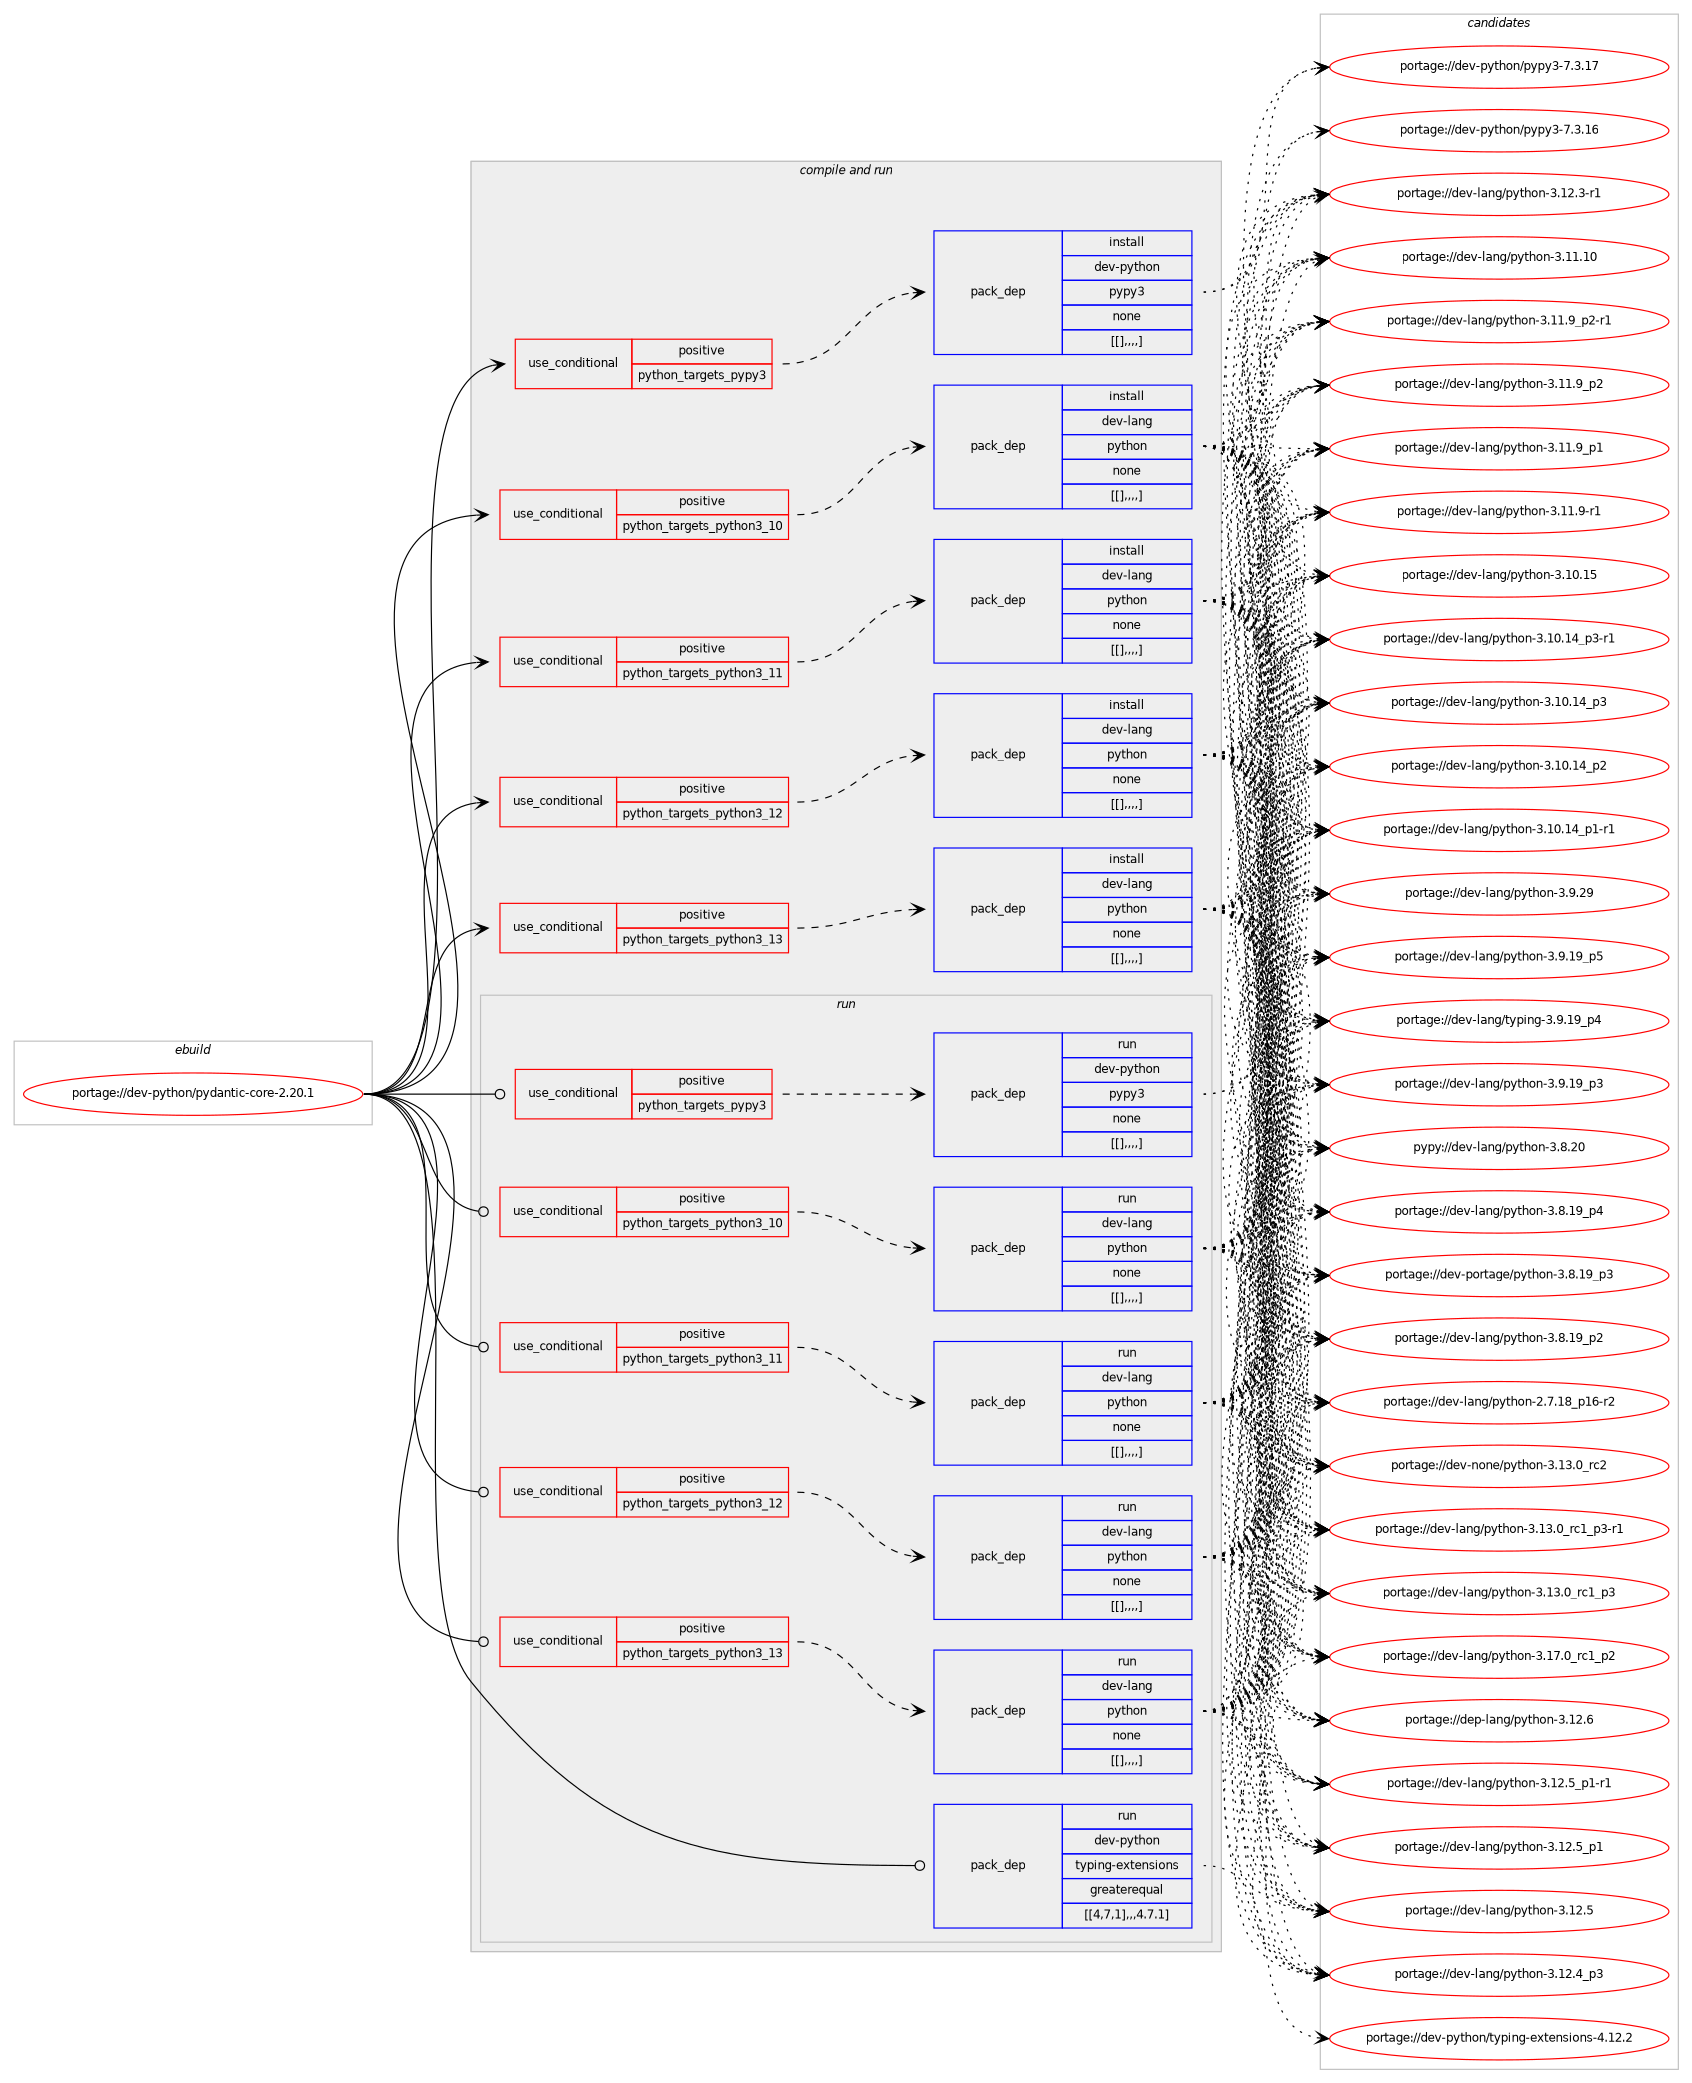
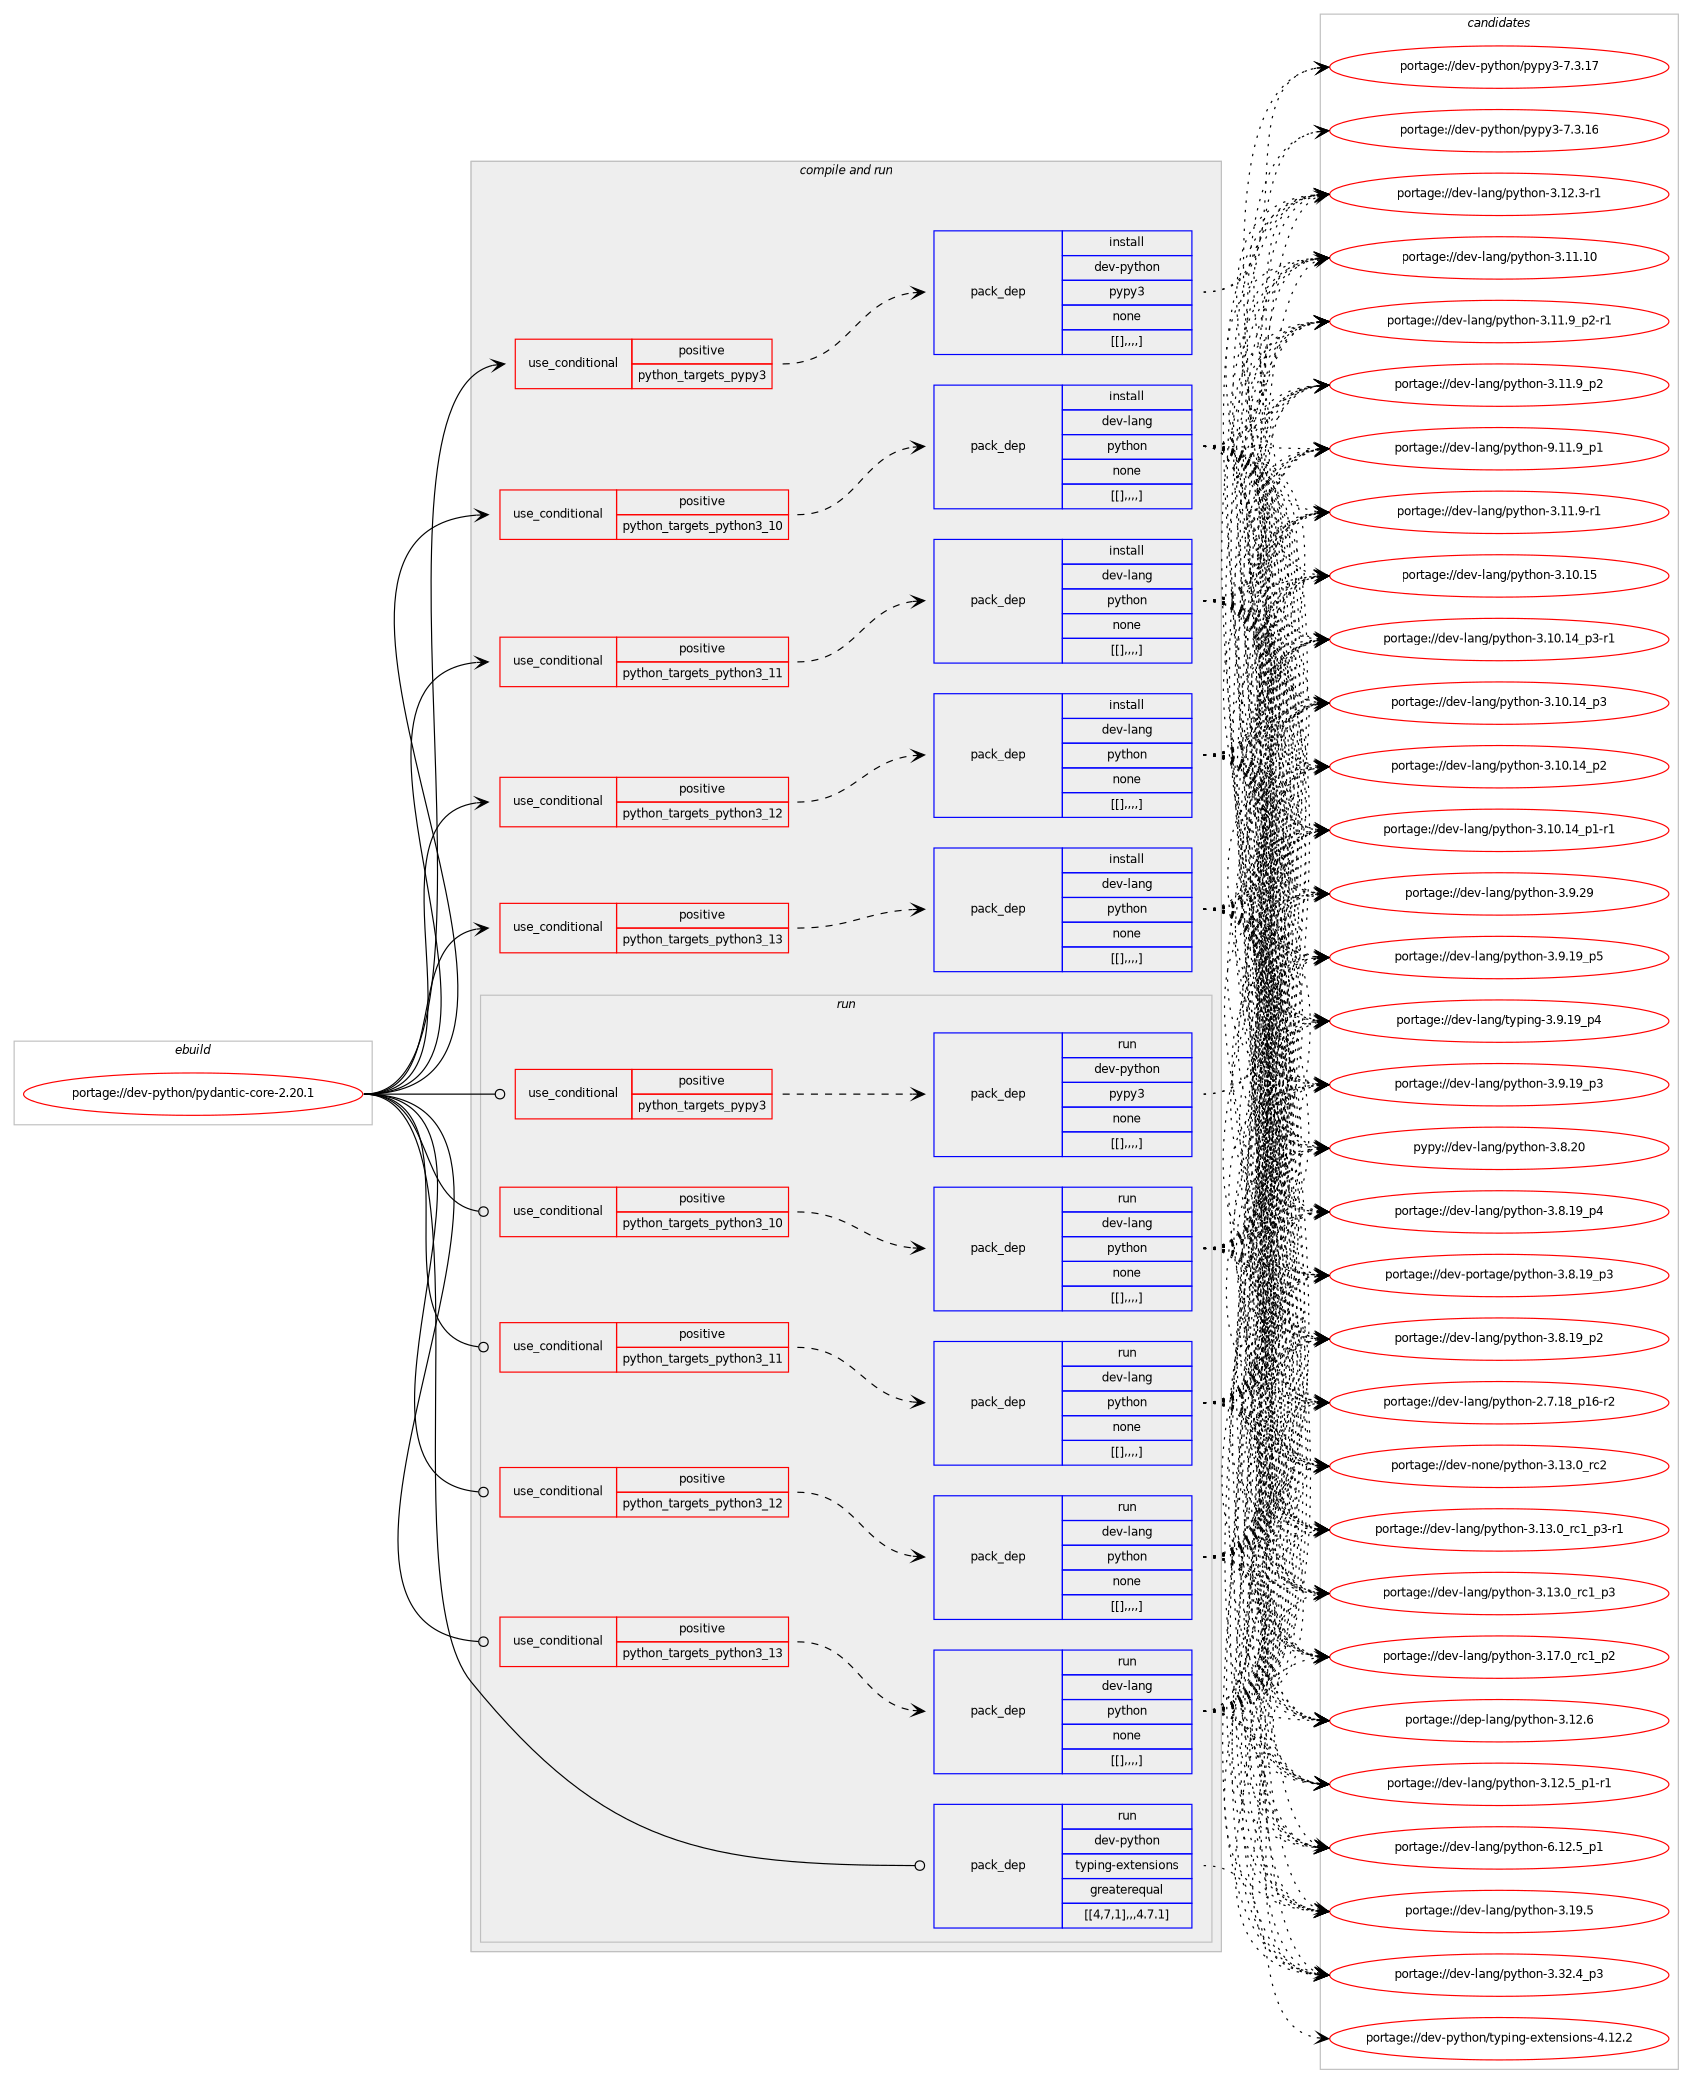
node "portage://dev-lang/python-3.11.9_p1": label "portage://dev-lang/python-3.11.9_p1" -> "portage://dev-lang/python-9.11.9_p1"
node "portage://dev-lang/python-3.12.5_p1": label "portage://dev-lang/python-3.12.5_p1" -> "portage://dev-lang/python-6.12.5_p1"
node "portage://dev-lang/python-3.12.5": label "portage://dev-lang/python-3.12.5" -> "portage://dev-lang/python-3.19.5"
node "portage://dev-lang/python-3.12.4_p3": label "portage://dev-lang/python-3.12.4_p3" -> "portage://dev-lang/python-3.32.4_p3"
